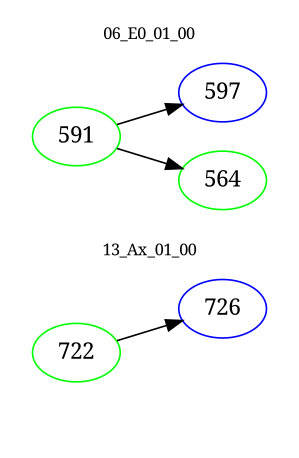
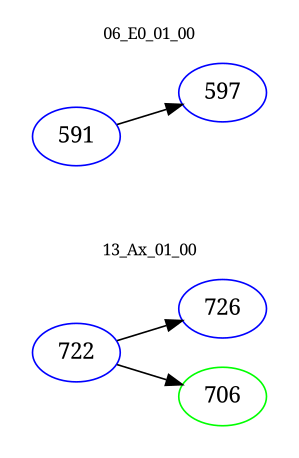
node "591": color green -> blue
node "564": removed
node "722": color green -> blue
node "706": added
